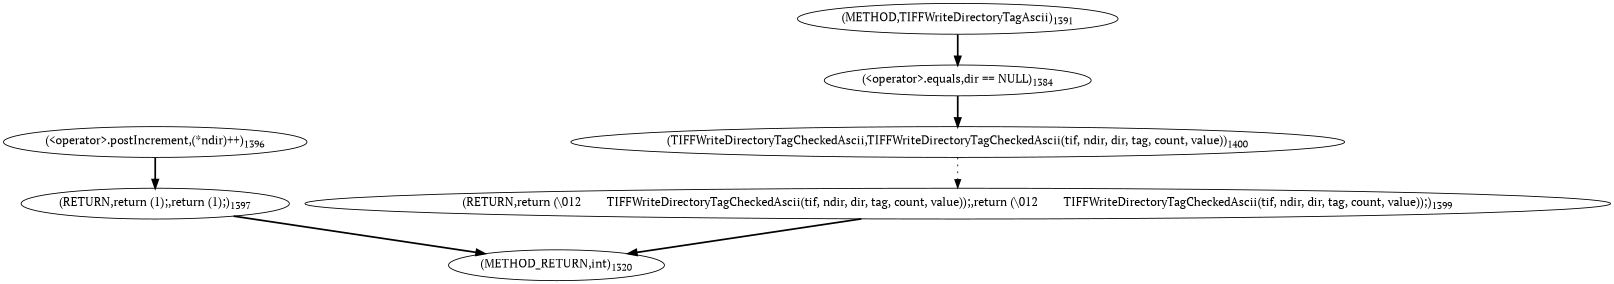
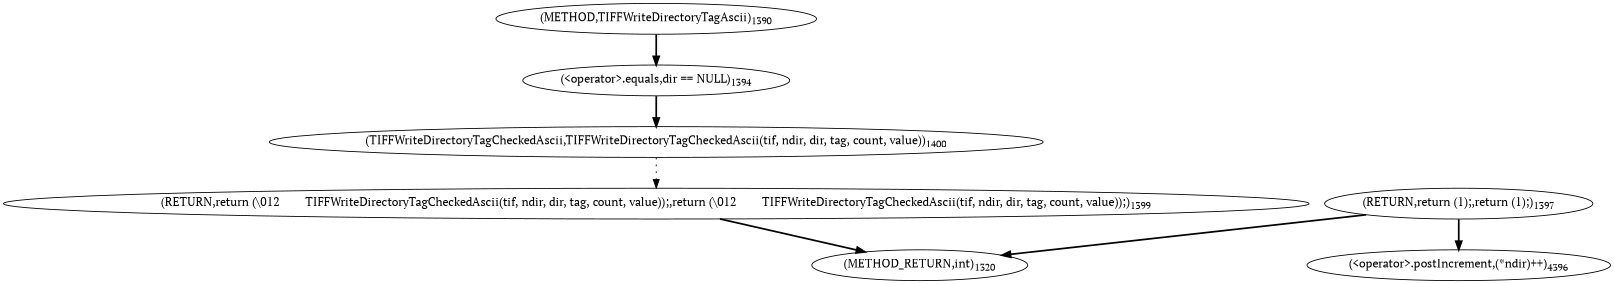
node "(METHOD,TIFFWriteDirectoryTagAscii)": text "1391" -> "1390"
node "(<operator>.equals,dir == NULL)": text "1384" -> "1394"
node "(<operator>.postIncrement,(*ndir)++)": text "1396" -> "4396"
edge "(<operator>.postIncrement,(*ndir)++)" -> "(RETURN,return (1);,return (1);)": reversed
